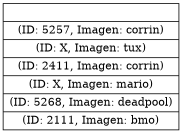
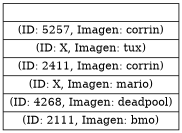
node "(ID: 5257, Imagen: corrin)": text "(ID: 5268, Imagen: deadpool)" -> "(ID: 4268, Imagen: deadpool)"
